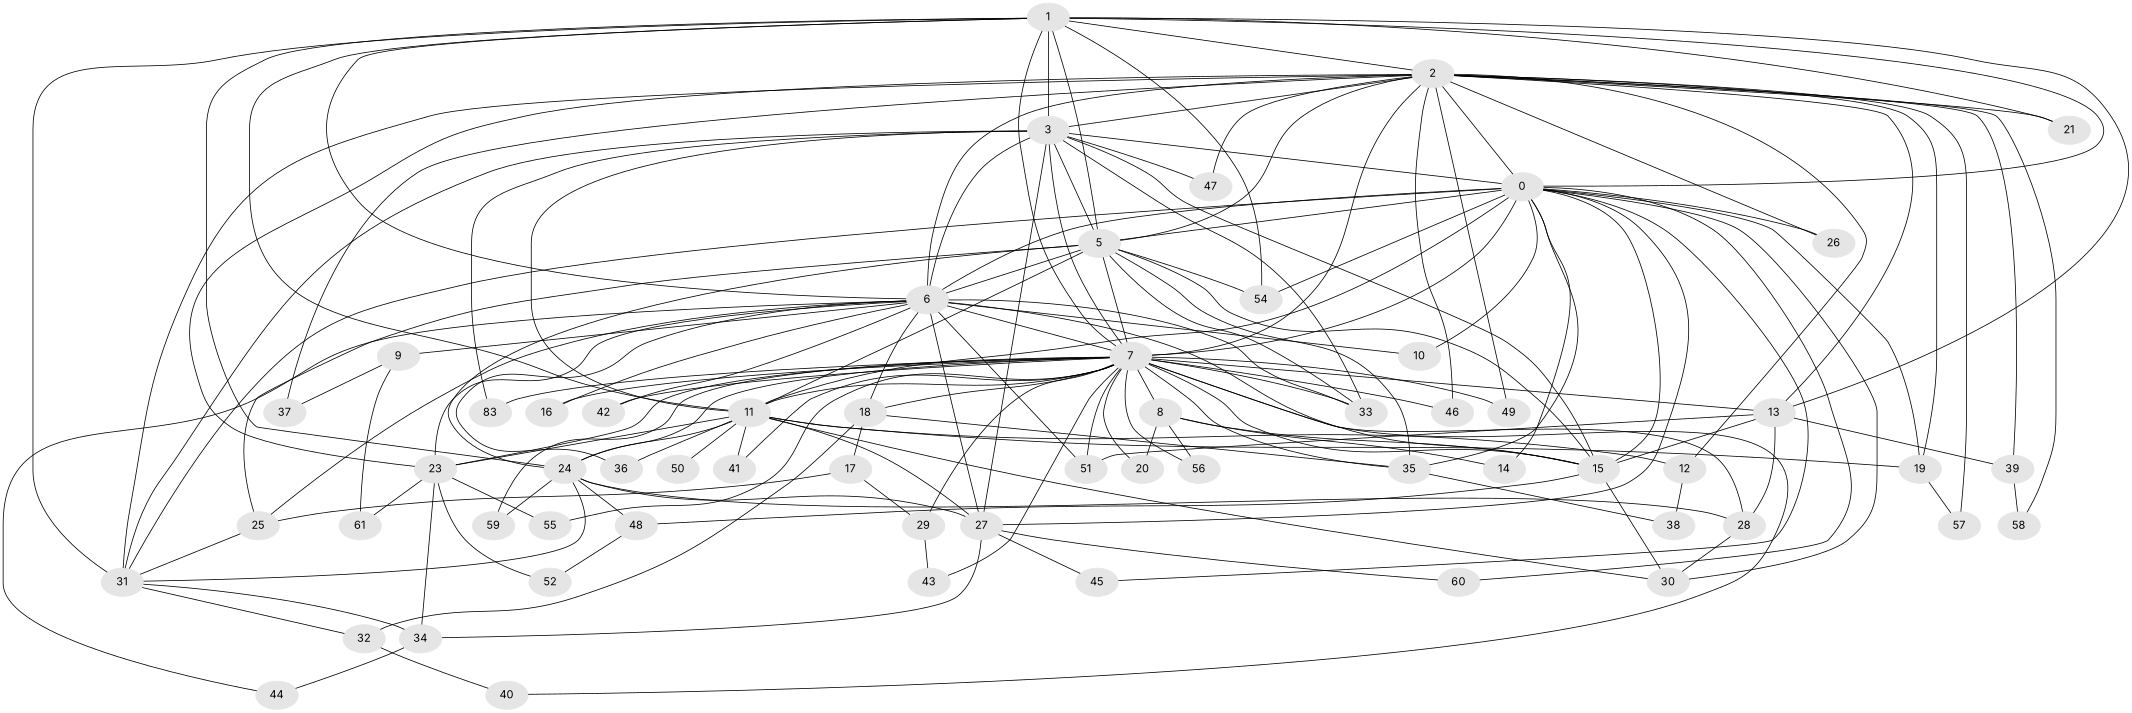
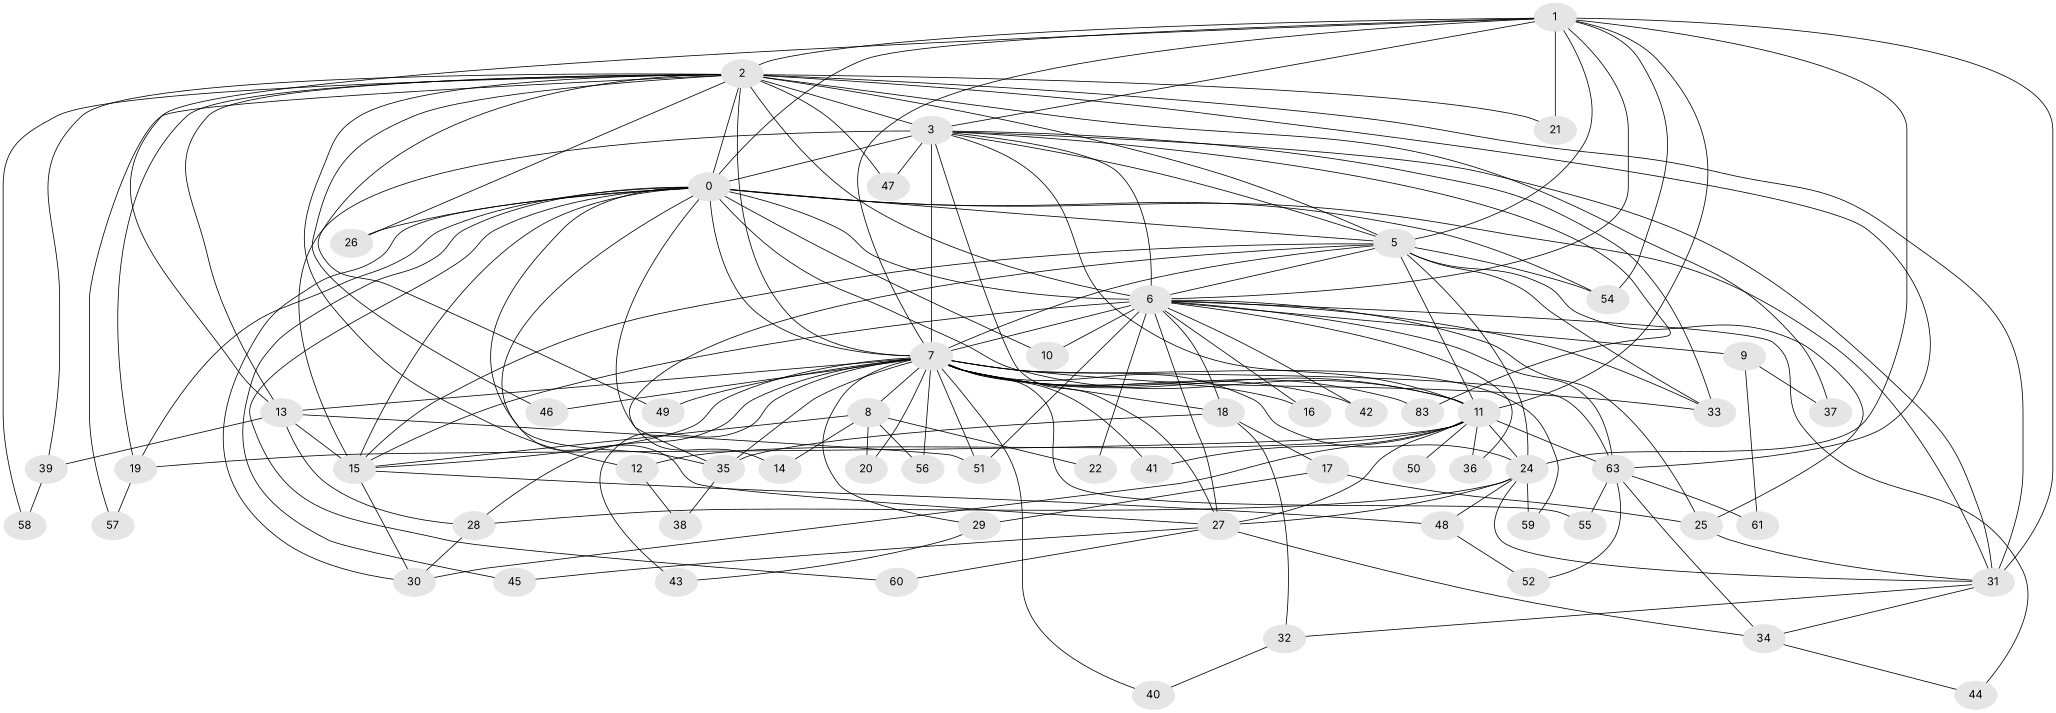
node "23": label "23" -> "63"
node "22": added
